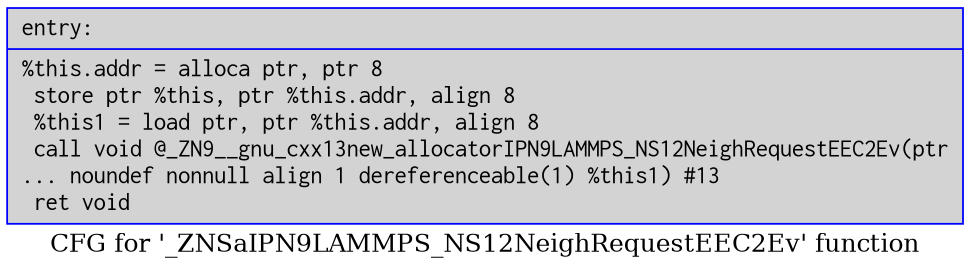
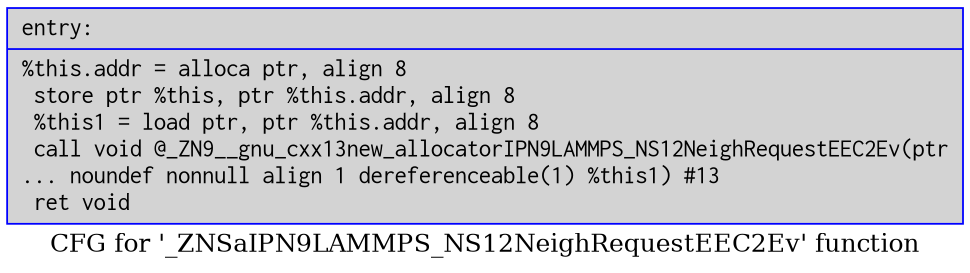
node "entry:": text "%this.addr = alloca ptr, ptr 8" -> "%this.addr = alloca ptr, align 8"
